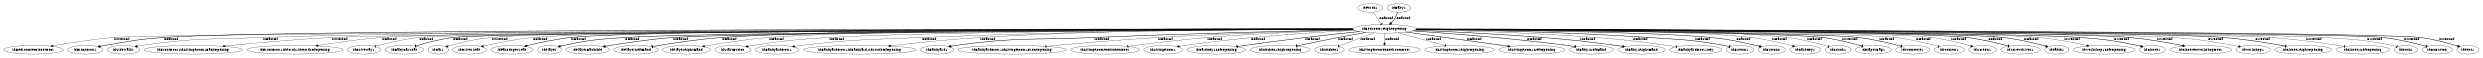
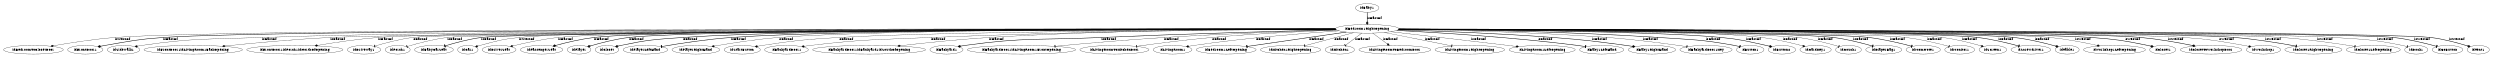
edge "idPorch1" -> "idBedroom1RightOpening": reversed
edge "idBedroom1RightOpening" -> "idFrontDoor1idLivingRoom1BackOpening": label "isWestOf" -> "isEastOf"
edge "idBedroom1RightOpening" -> "idKitchen1RightOpening": style bold -> solid
edge "idBedroom1RightOpening" -> "idLivingRoom1LeftOpening": style bold -> solid
edge "idBedroom1RightOpening" -> "idDiaperBag1": label "isWestOf" -> "isEastOf"
node "idPlayerBackside": label "idPlayerBackside" -> "idCloset"
node "idCardKey1LeftOpening": label "idCardKey1LeftOpening" -> "idBedroom1LeftOpening"
